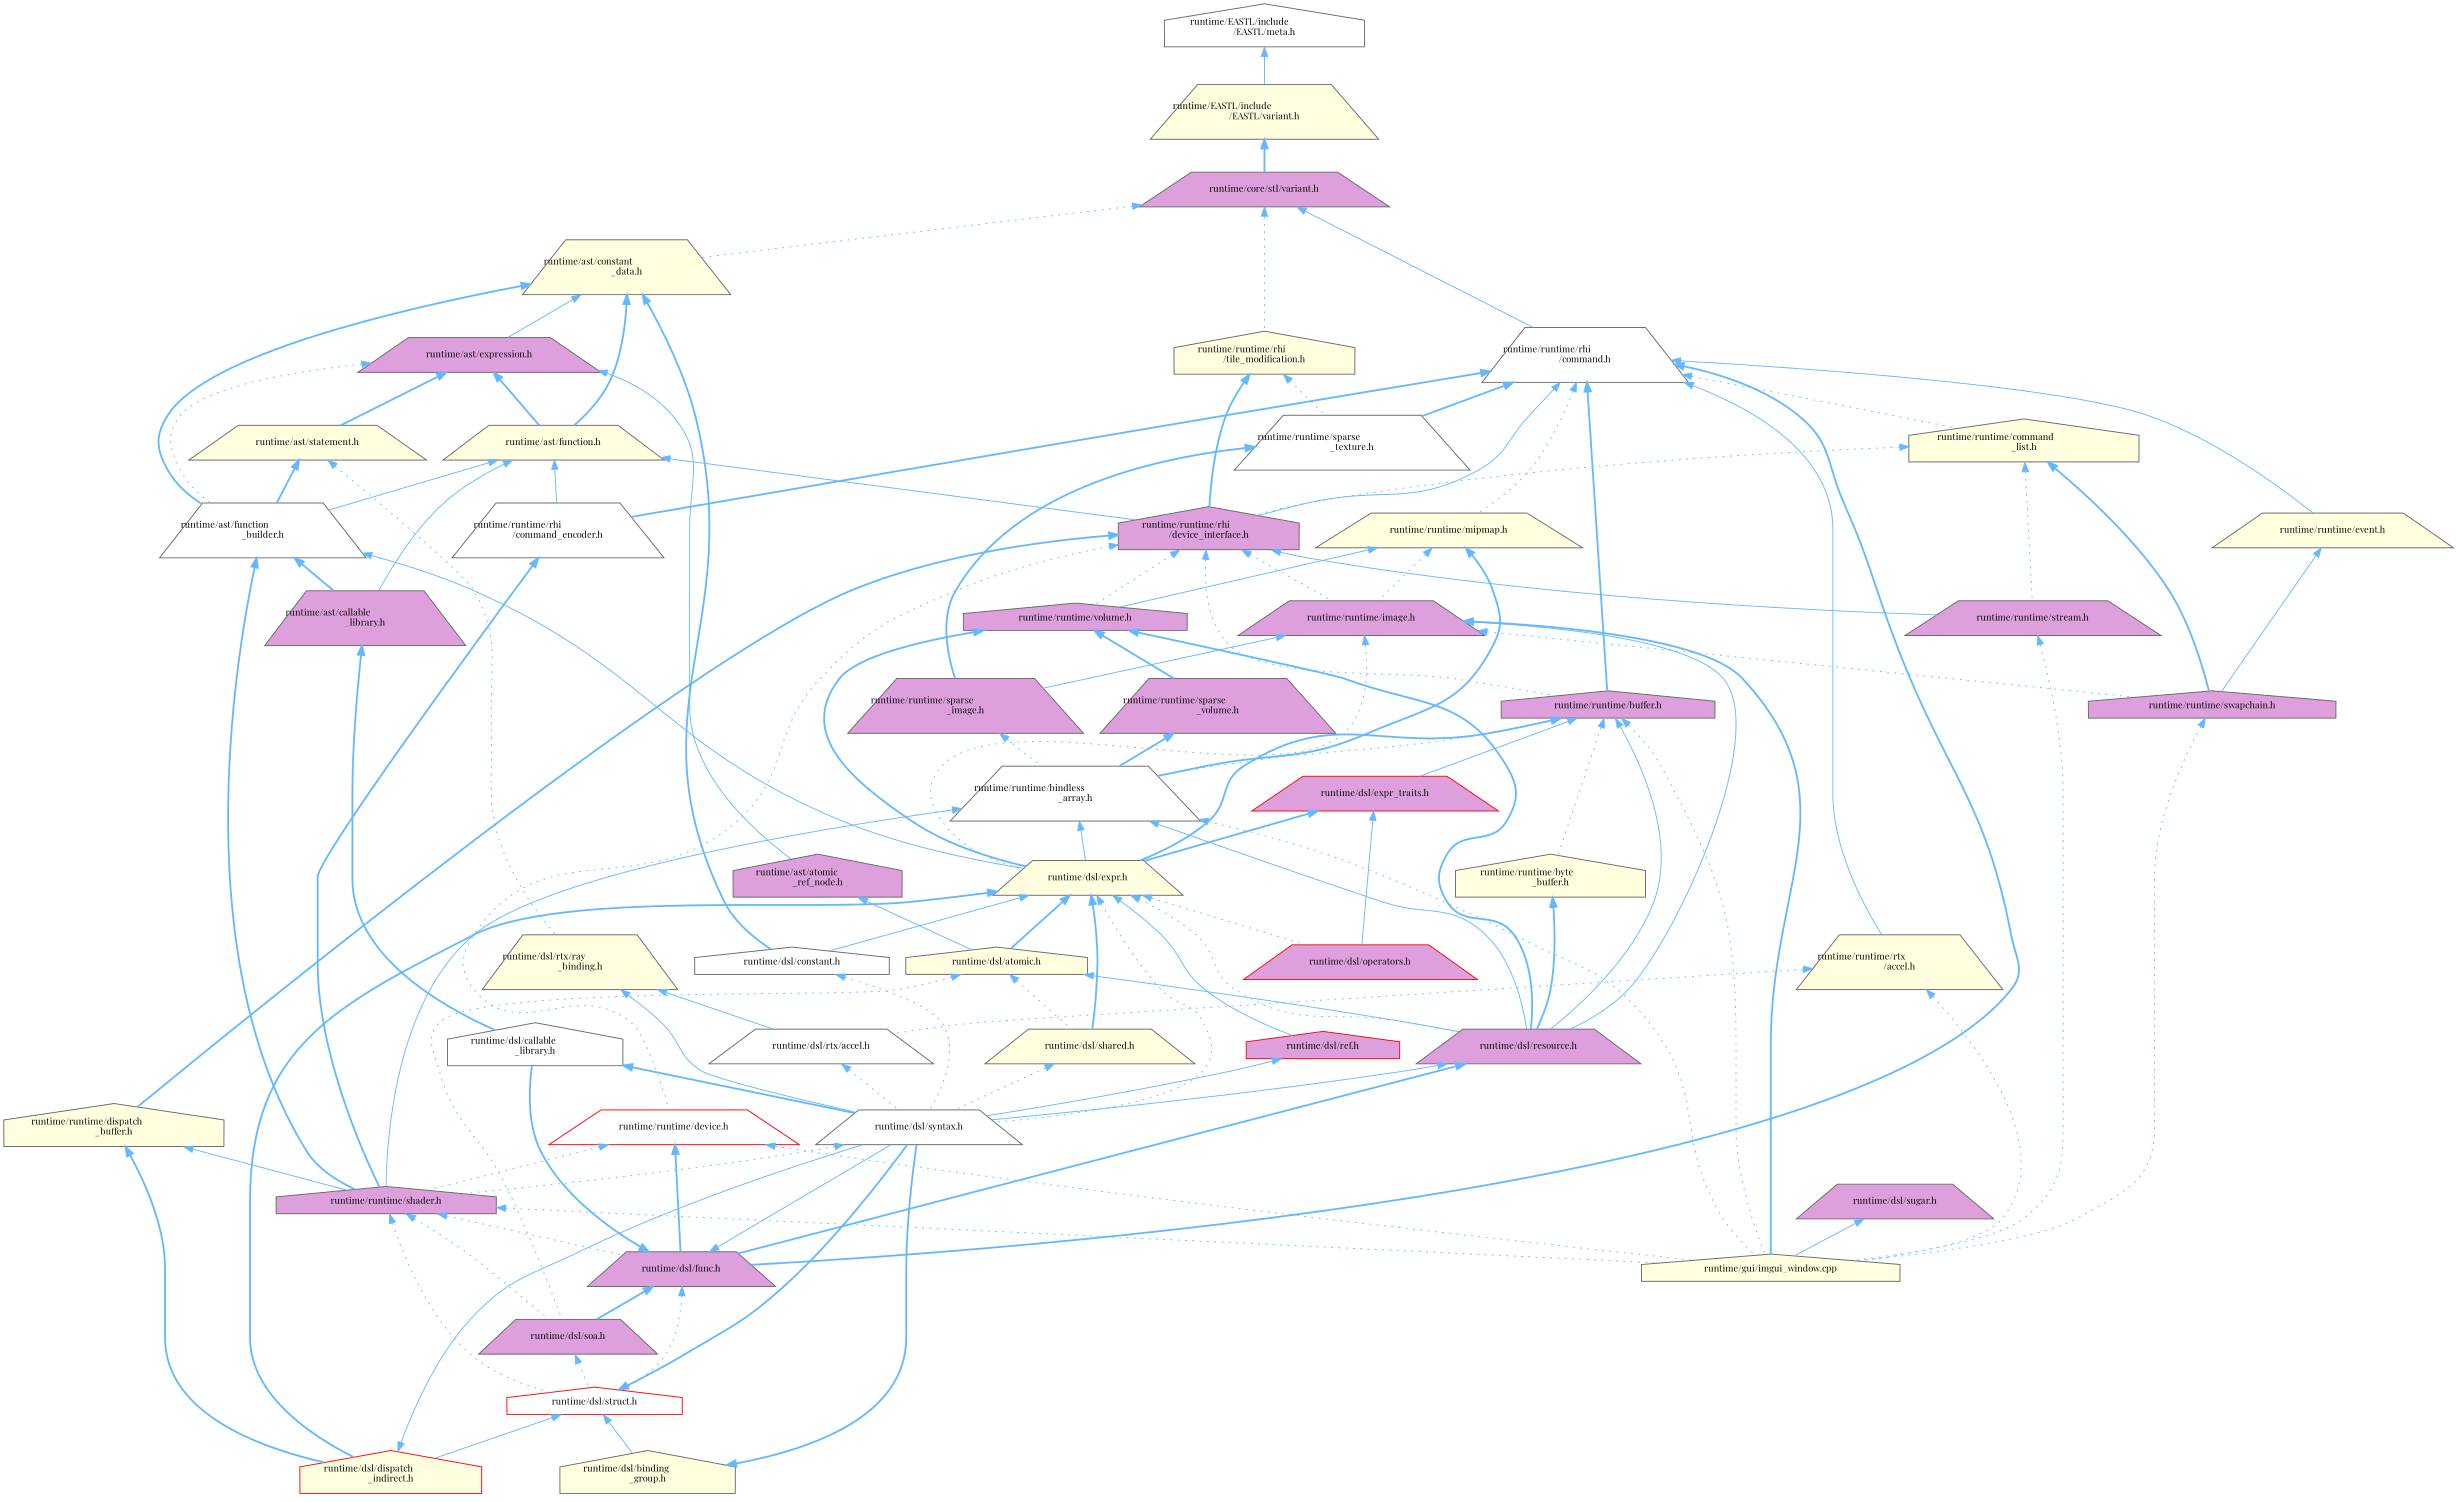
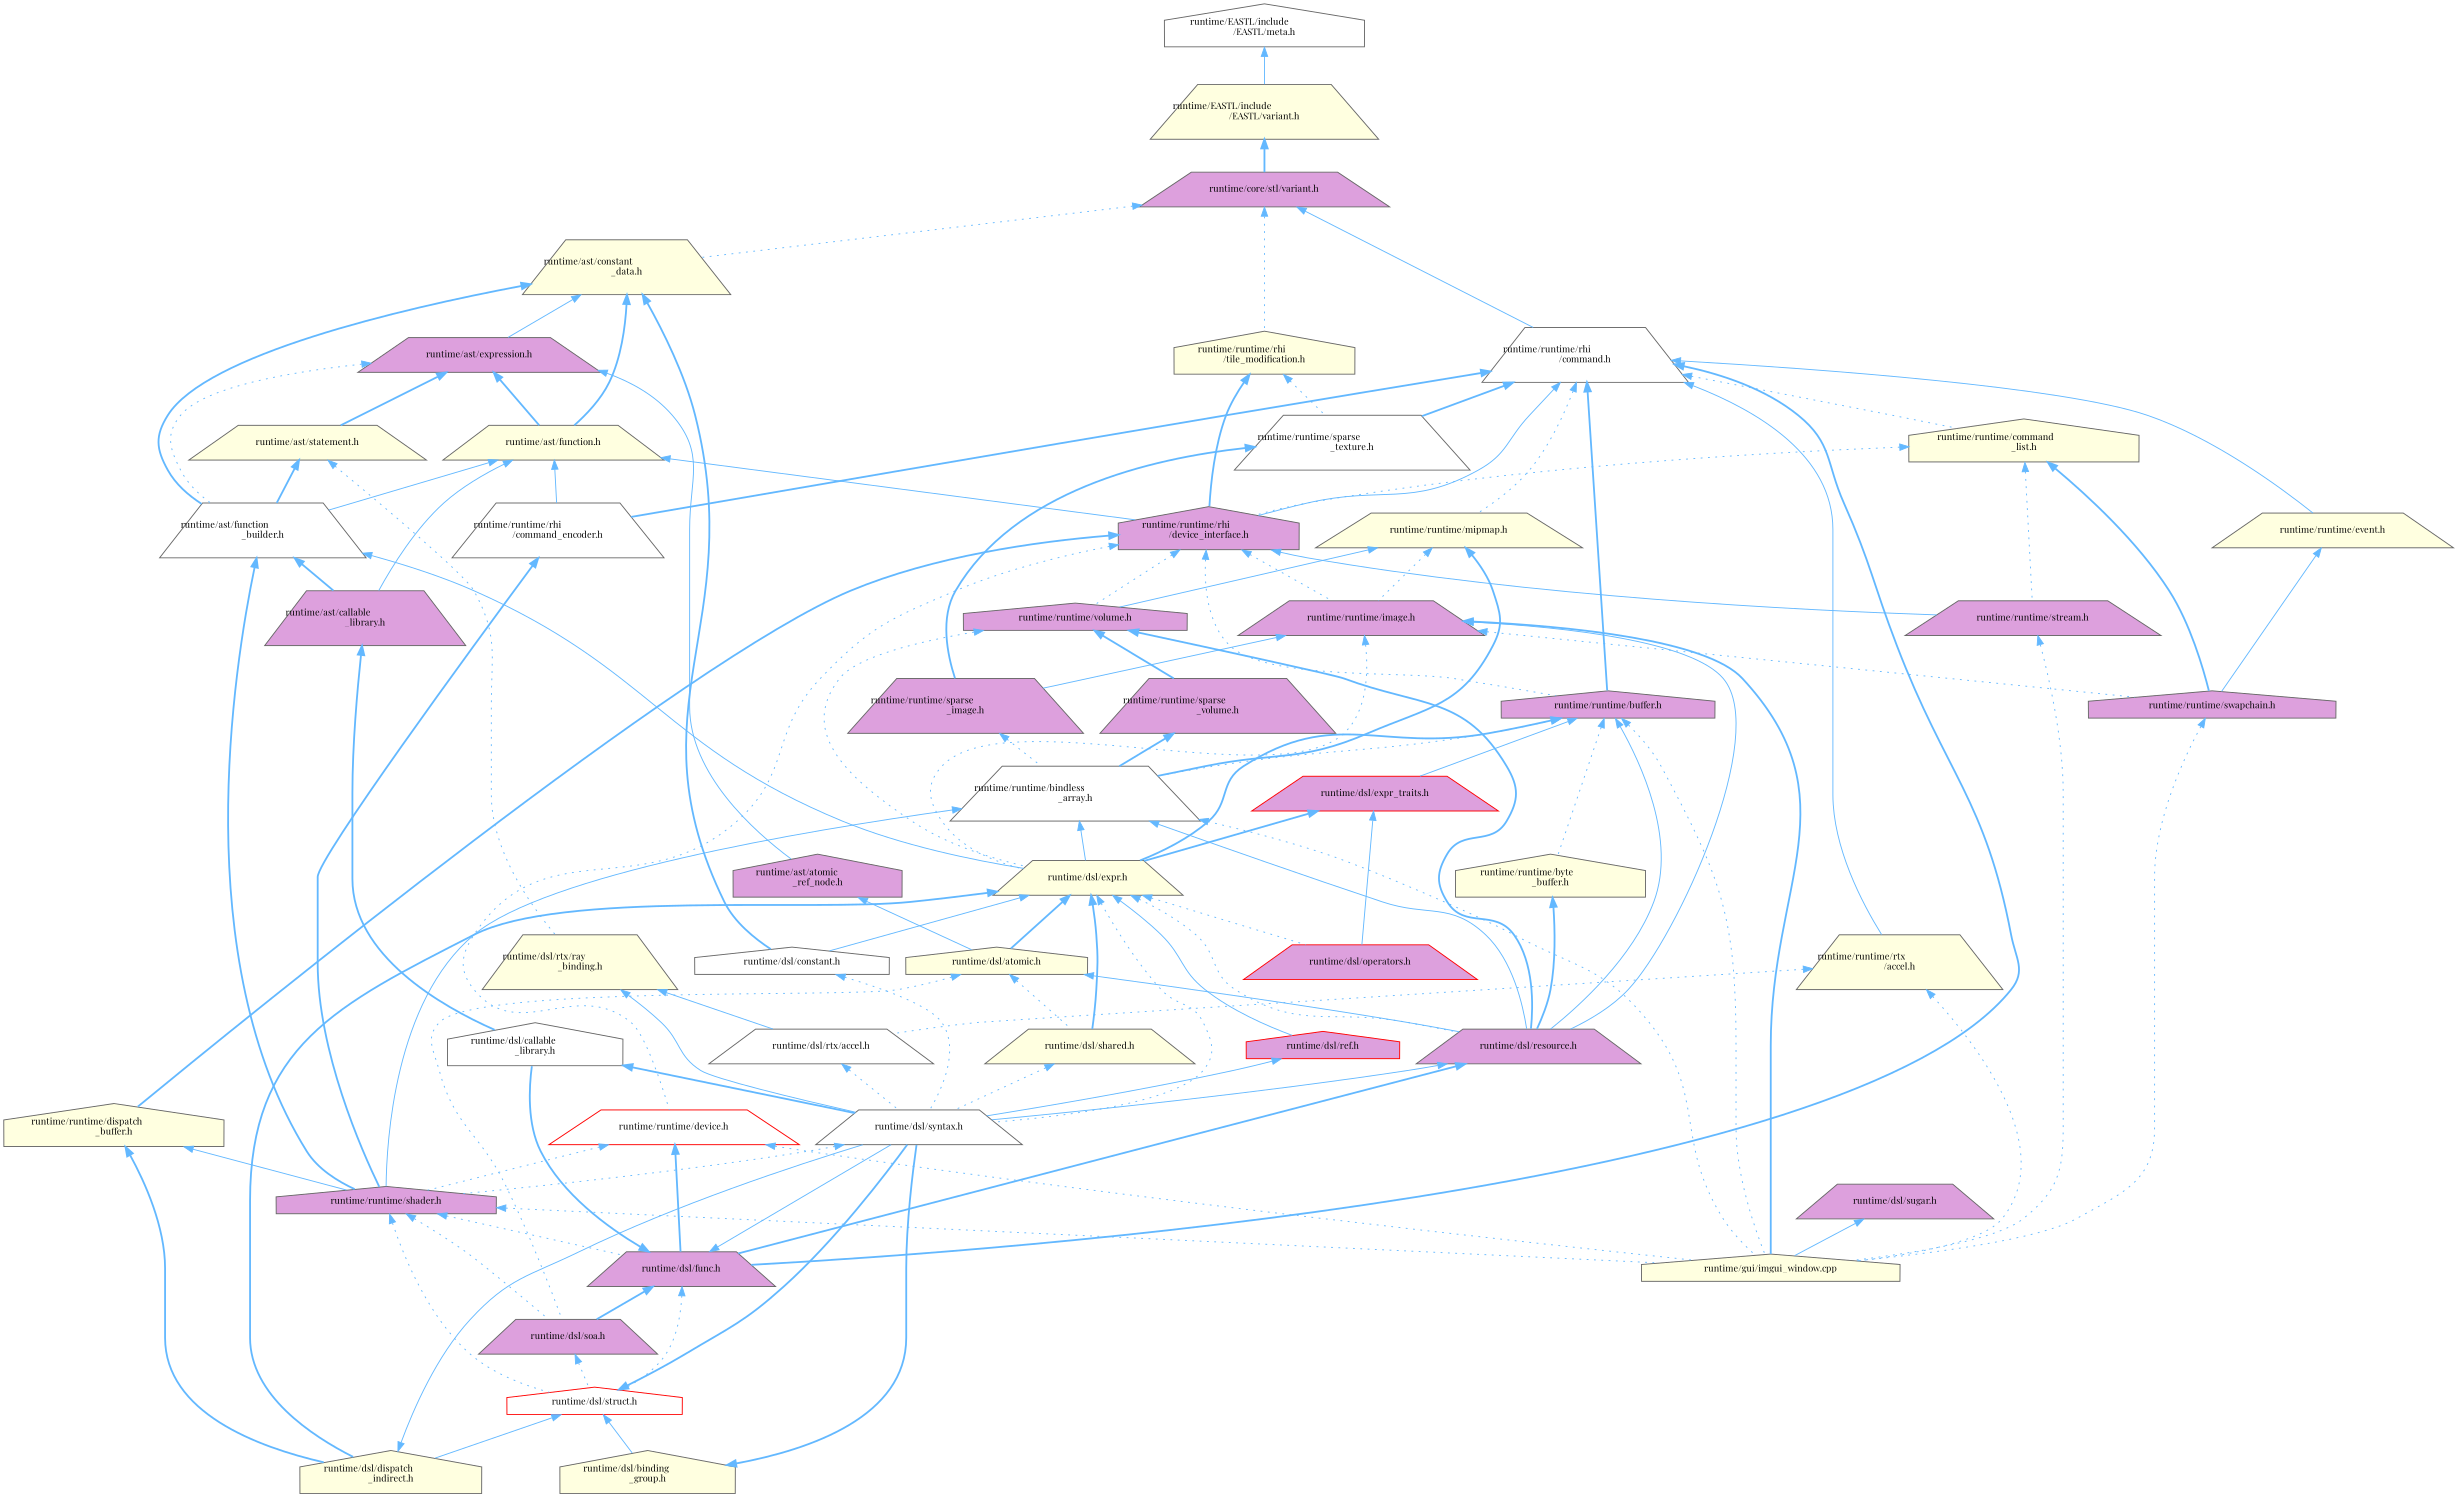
edge "runtime/dsl/expr.h" -> "runtime/runtime/volume.h": style bold -> dotted
node "runtime/dsl/dispatch _indirect.h": color red -> grey40
